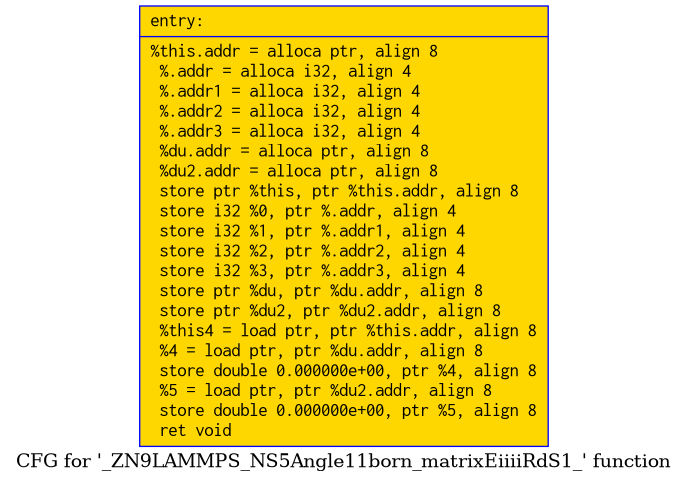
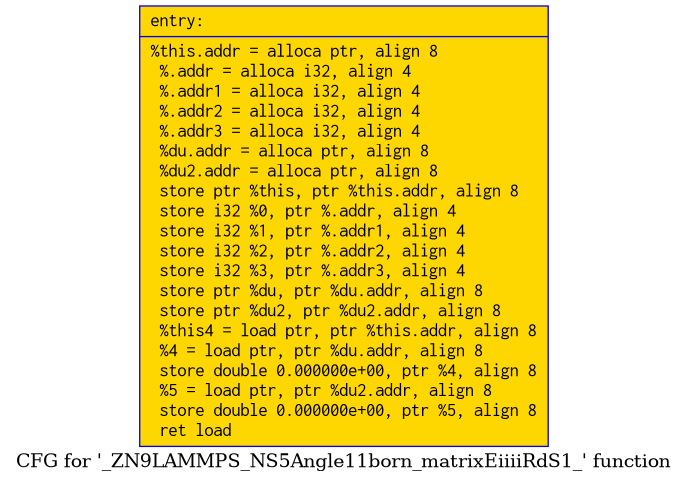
node "entry:": text "ret void" -> "ret load"
